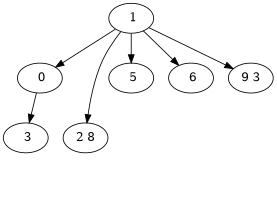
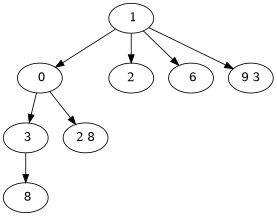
edge "1" -> "2 8": now "0" -> "2 8"
node "5": label "5" -> "2"
node "8": added
